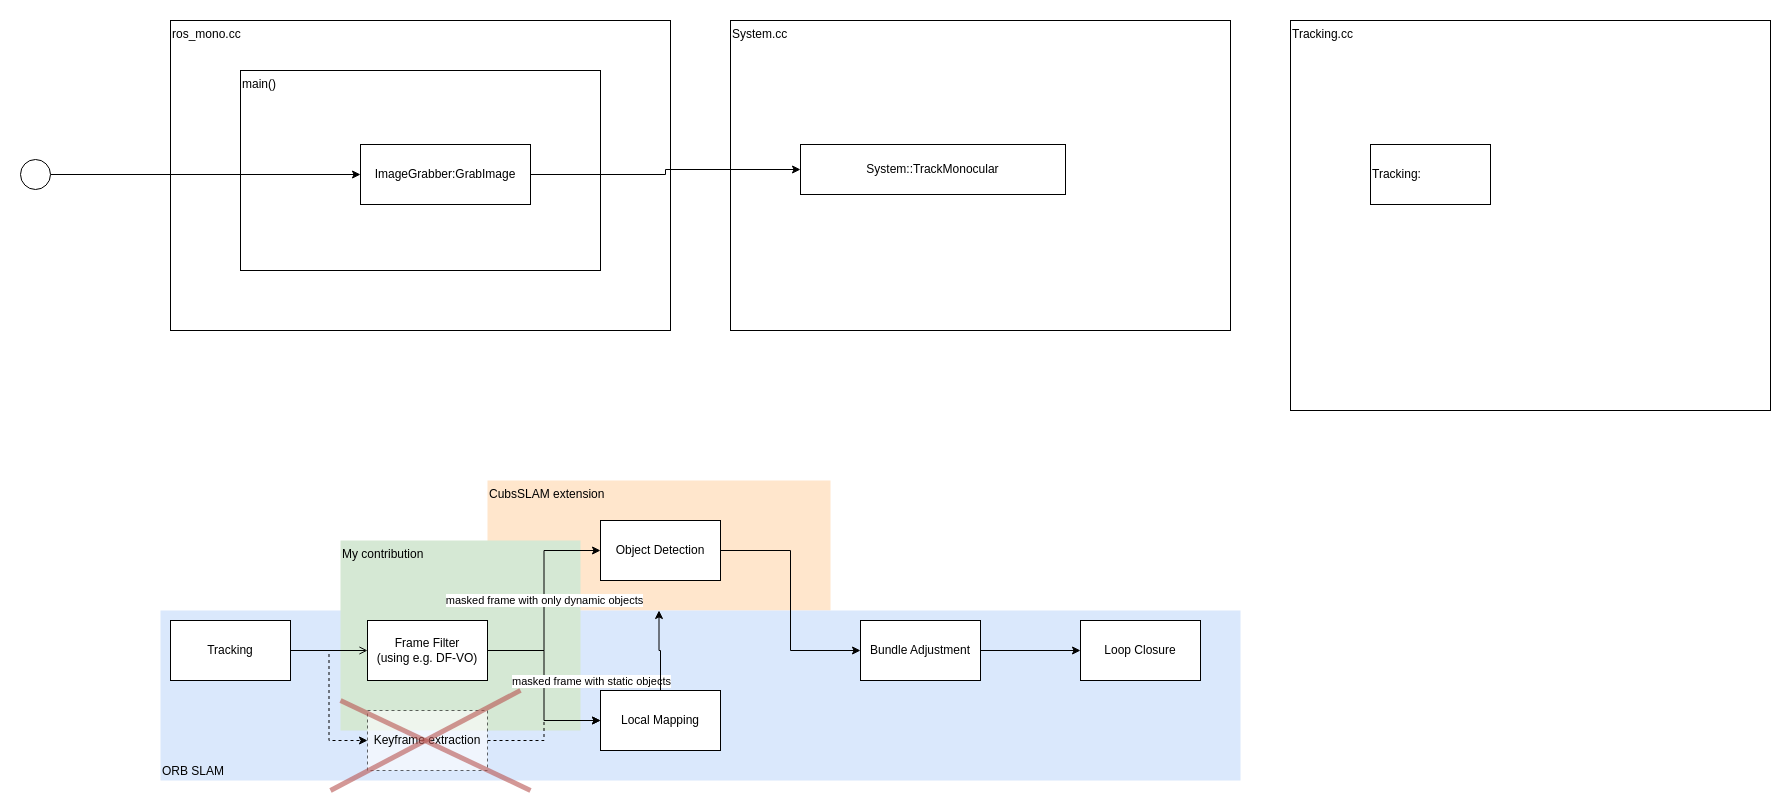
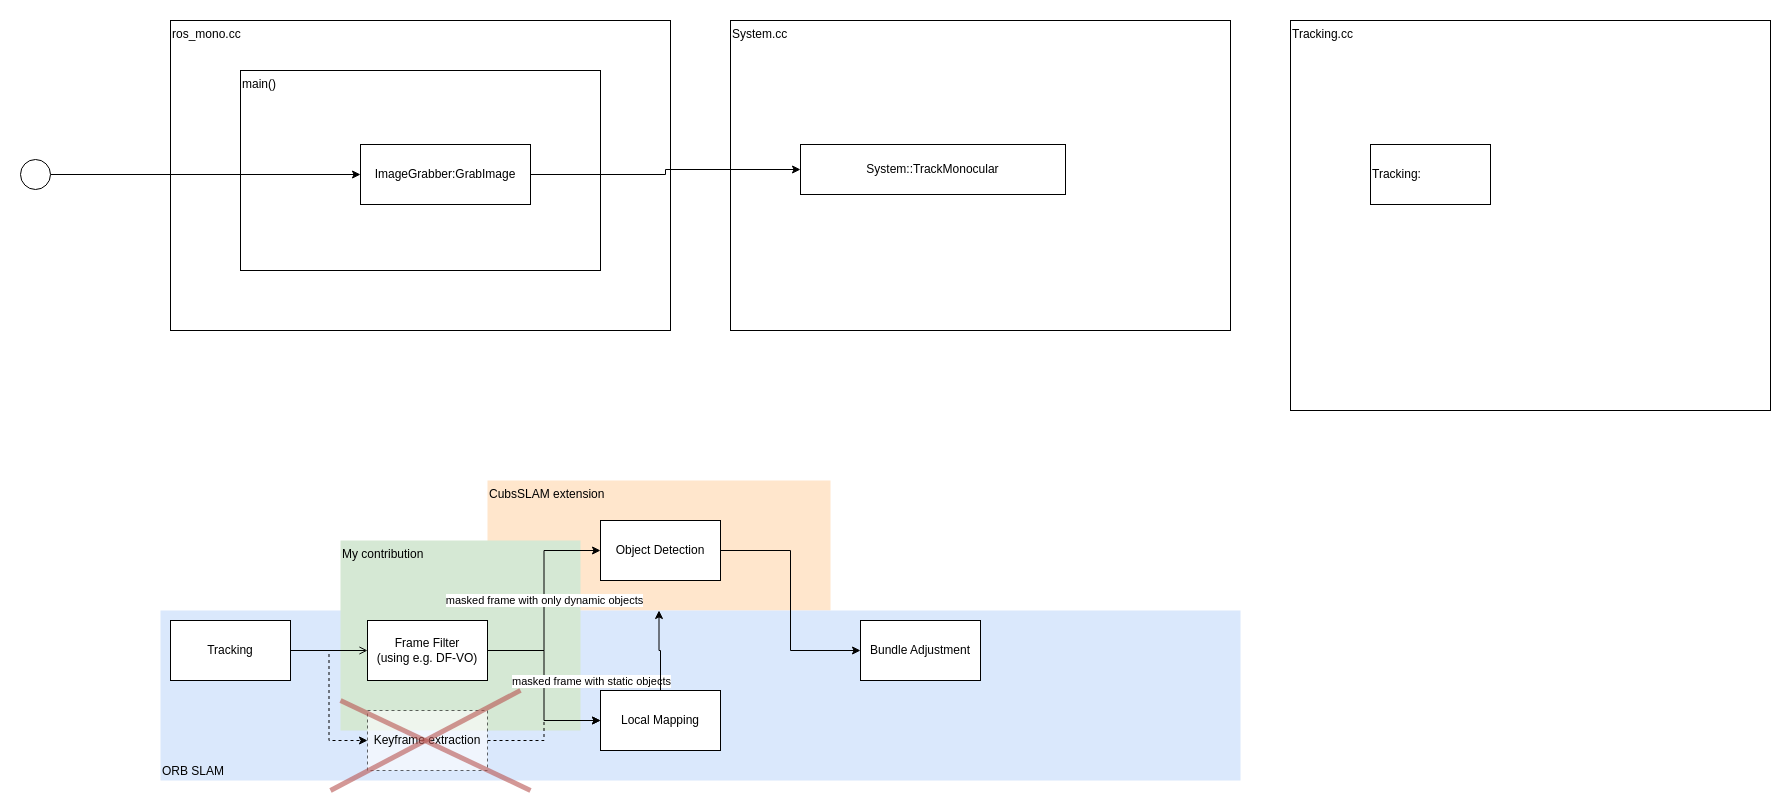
edge "Bundle Adjustment" -> "Loop Closure": removed
node "Loop Closure": removed
